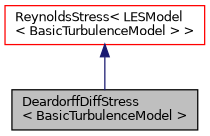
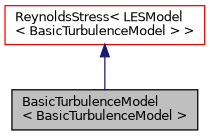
node "DeardorffDiffStress < BasicTurbulenceModel >": label "DeardorffDiffStress < BasicTurbulenceModel >" -> "BasicTurbulenceModel < BasicTurbulenceModel >"
